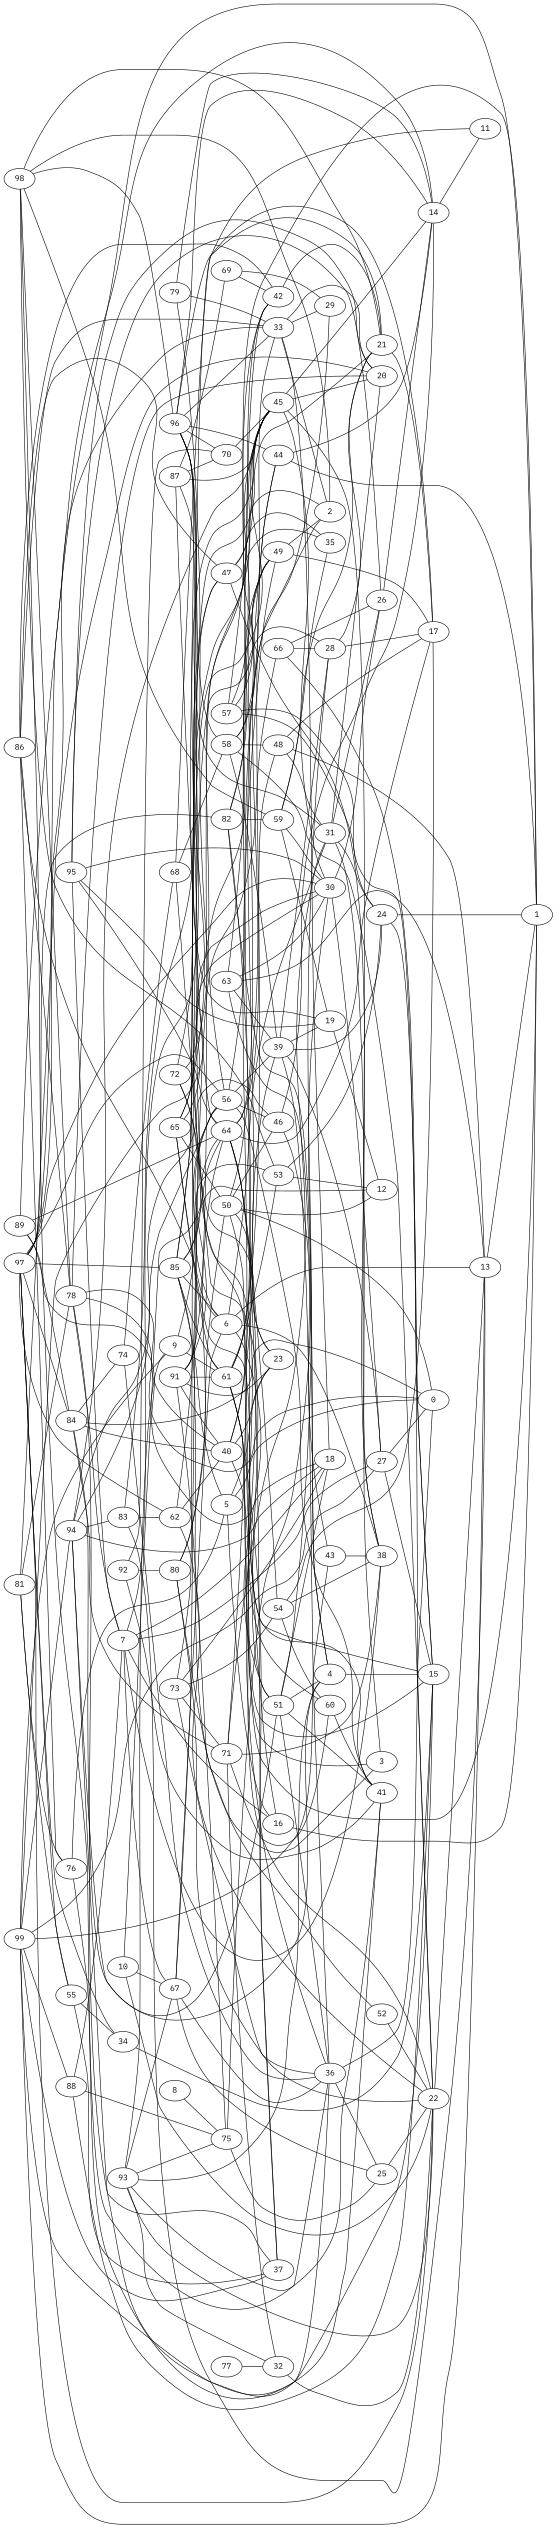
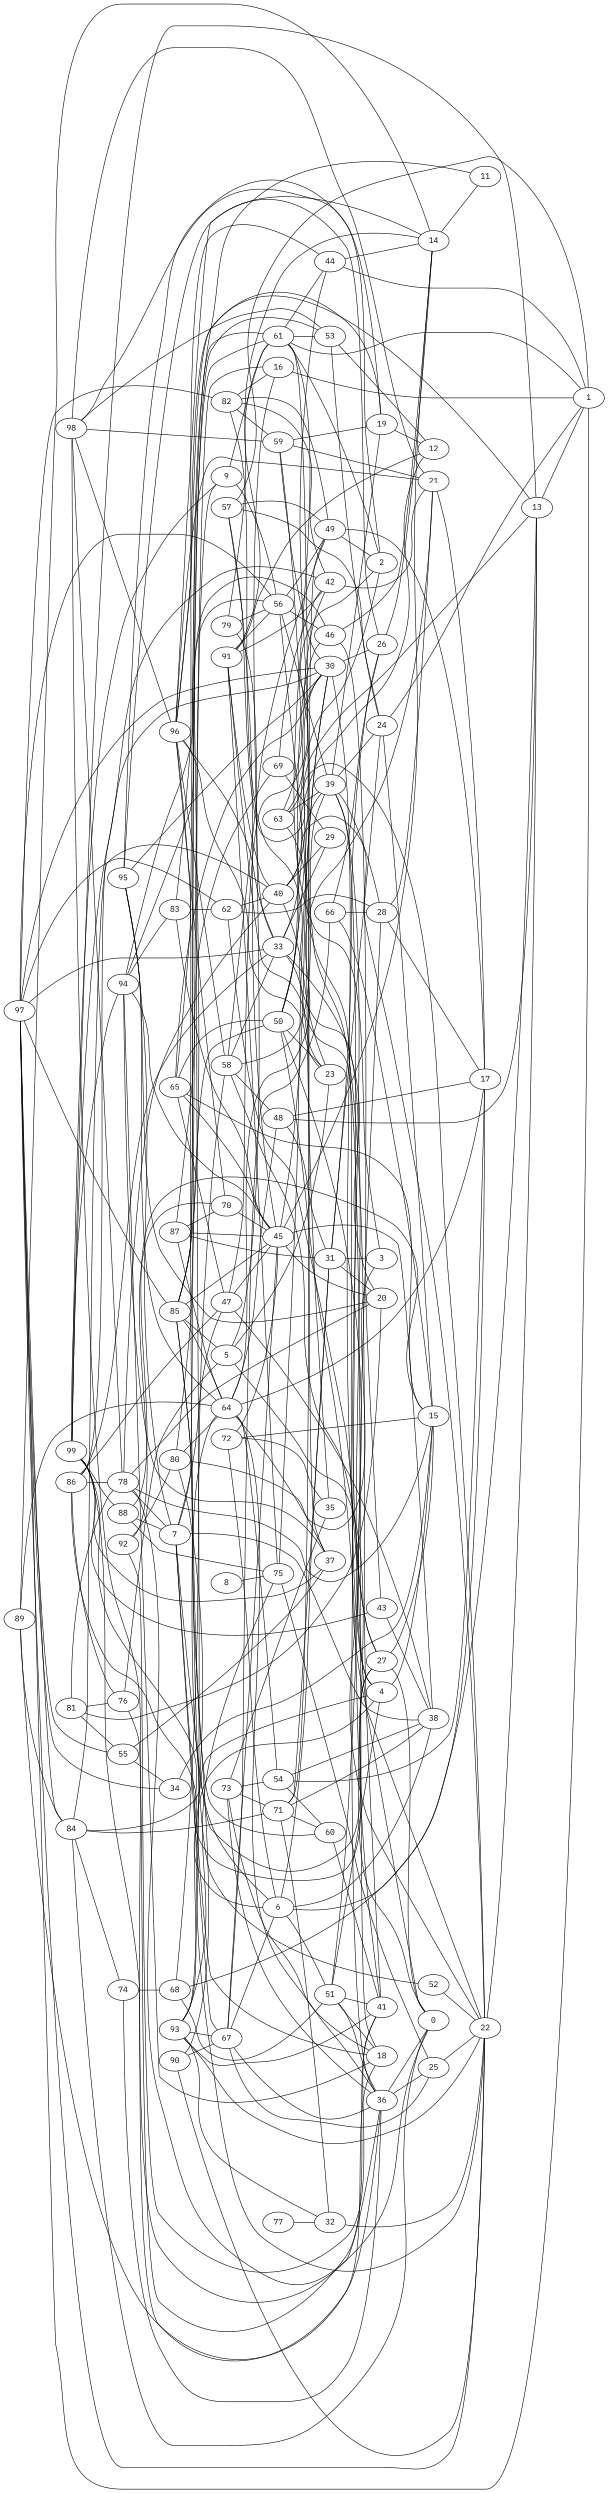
edge "45" -- "67": added
node "10": label "10" -> "90"
edge "94" -- "51": removed
